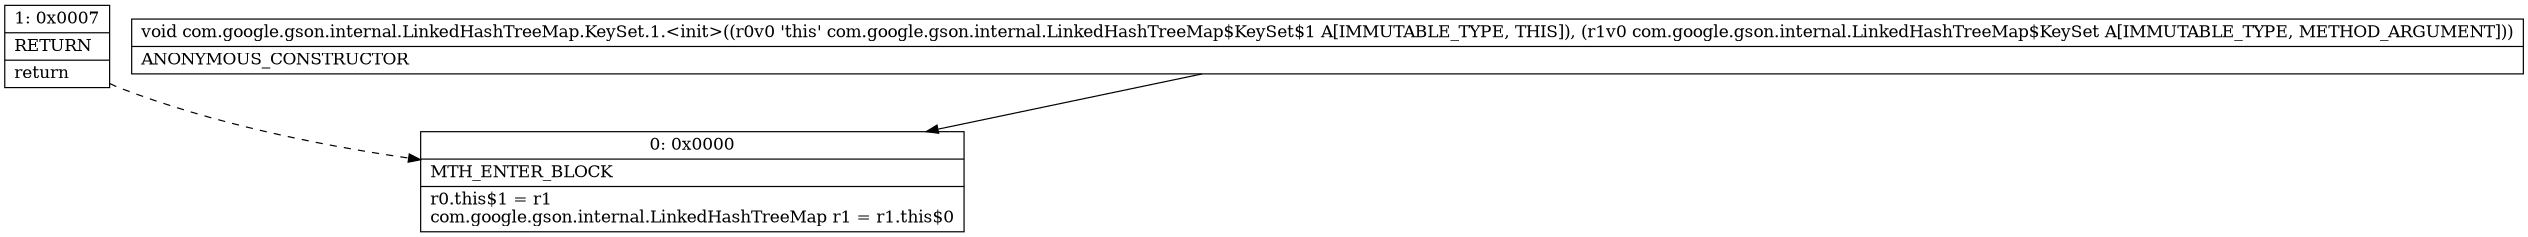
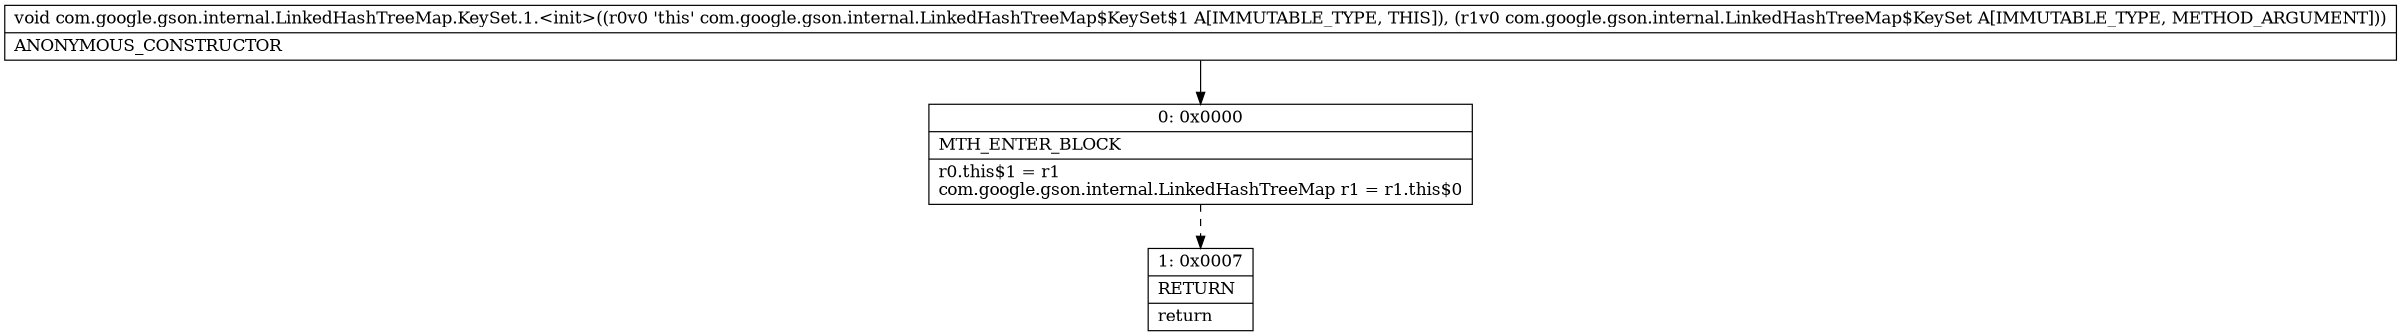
edge "1: 0x0007" -> "0: 0x0000": reversed
